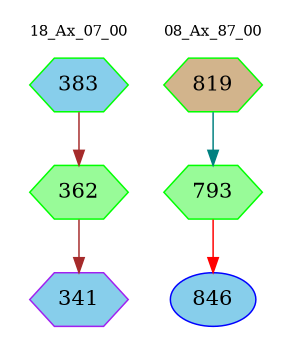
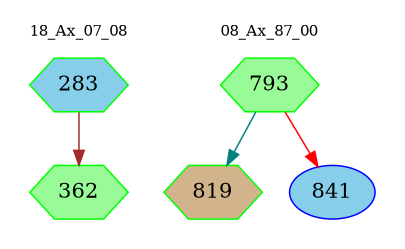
cluster "18_Ax_07_00": label "18_Ax_07_00" -> "18_Ax_07_08"
node "383": label "383" -> "283"
edge "819" -> "793": reversed
node "341": removed
node "846": label "846" -> "841"
